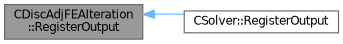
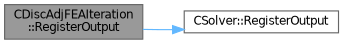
edge "CSolver::RegisterOutput" -> "CDiscAdjFEAIteration ::RegisterOutput": reversed
